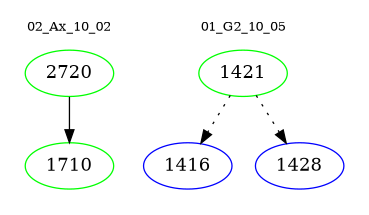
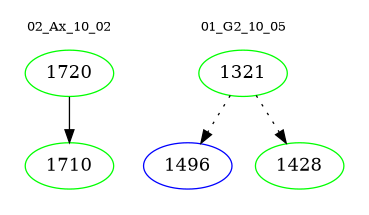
node "2720": label "2720" -> "1720"
node "1421": label "1421" -> "1321"
node "1416": label "1416" -> "1496"
node "1428": color blue -> green
